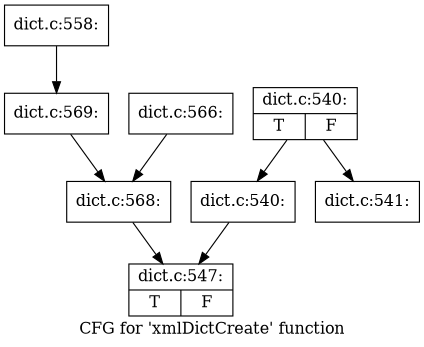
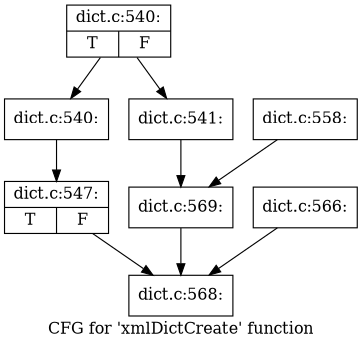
edge "dict.c:541:" -> "dict.c:569:": added
edge "dict.c:568:" -> "dict.c:547:": reversed
